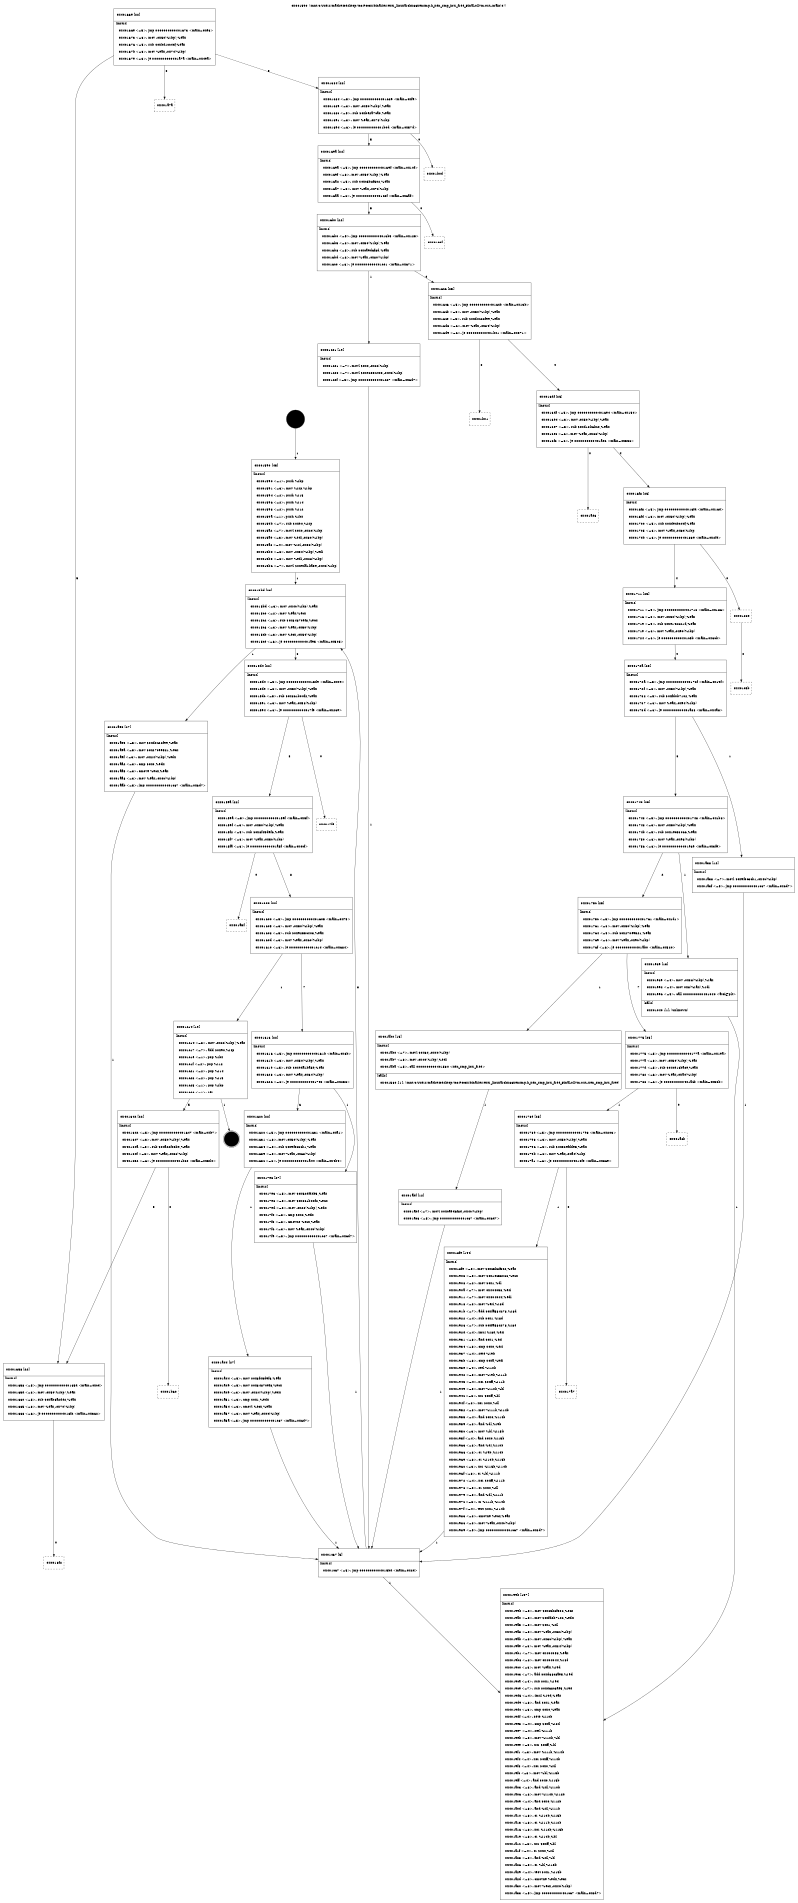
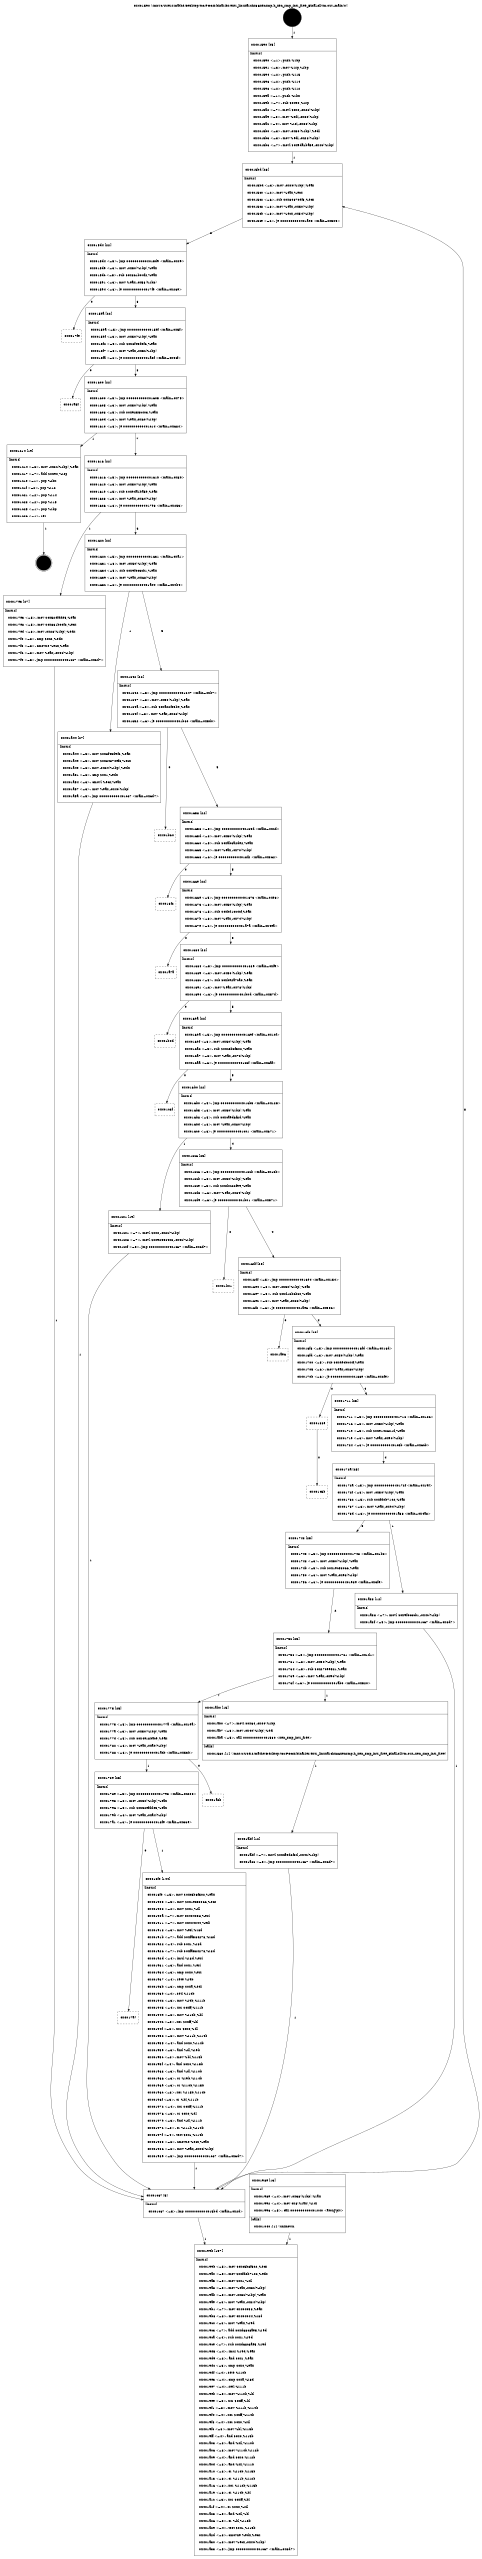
edge "0x40166e [22]" -> "0x401658 [22]": reversed
node "0x401a95 [27]": removed
edge "0x401743 [25]" -> "0x40198e [13]": removed, label "1"
edge "0x401c14 [19]" -> "0x401642 [22]": now "0x40162c [22]" -> "0x401642 [22]"
